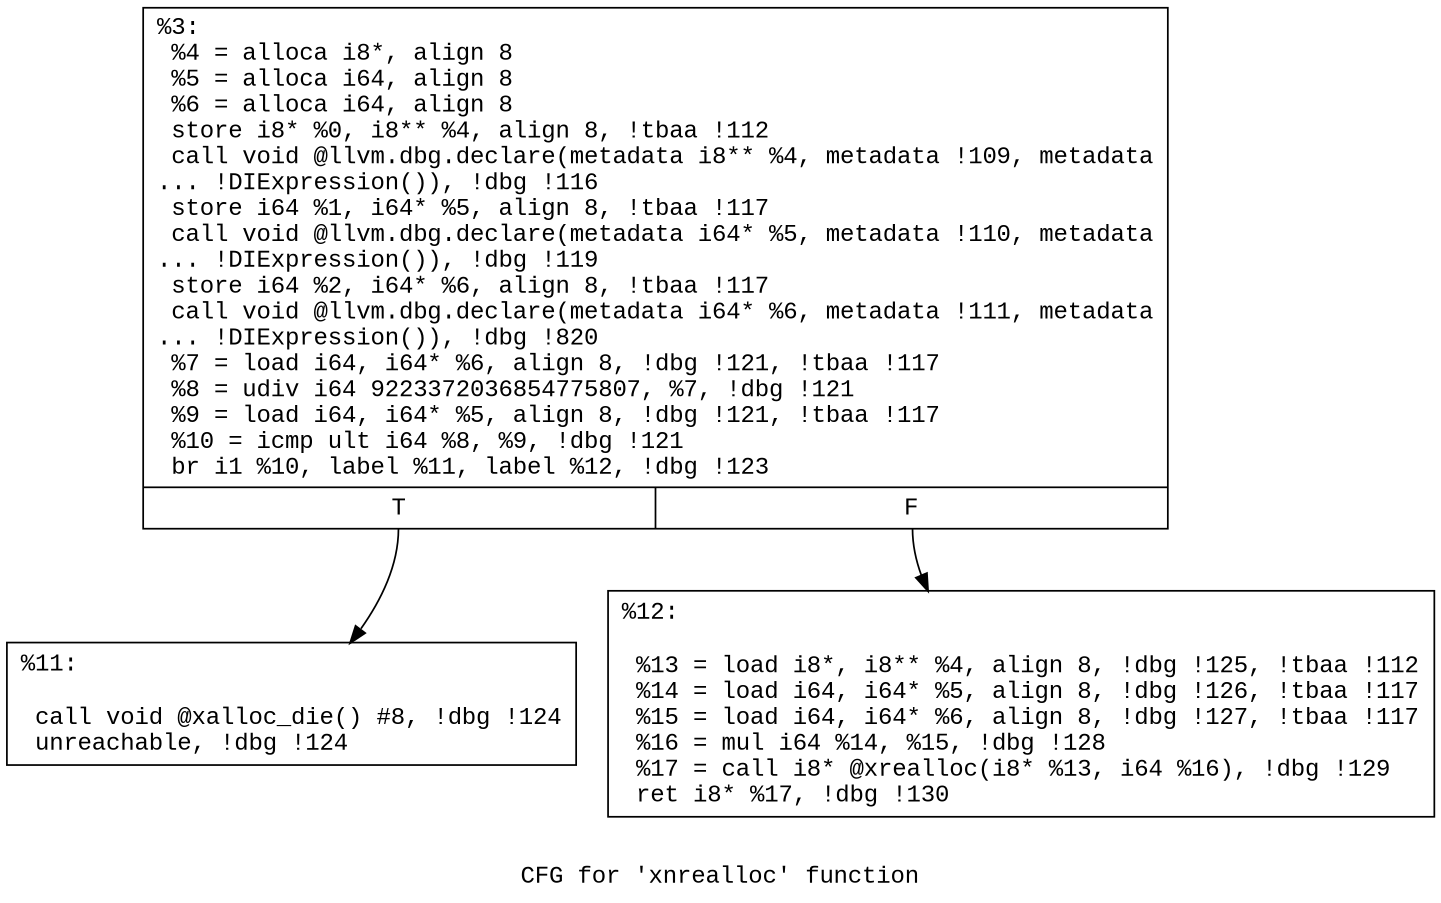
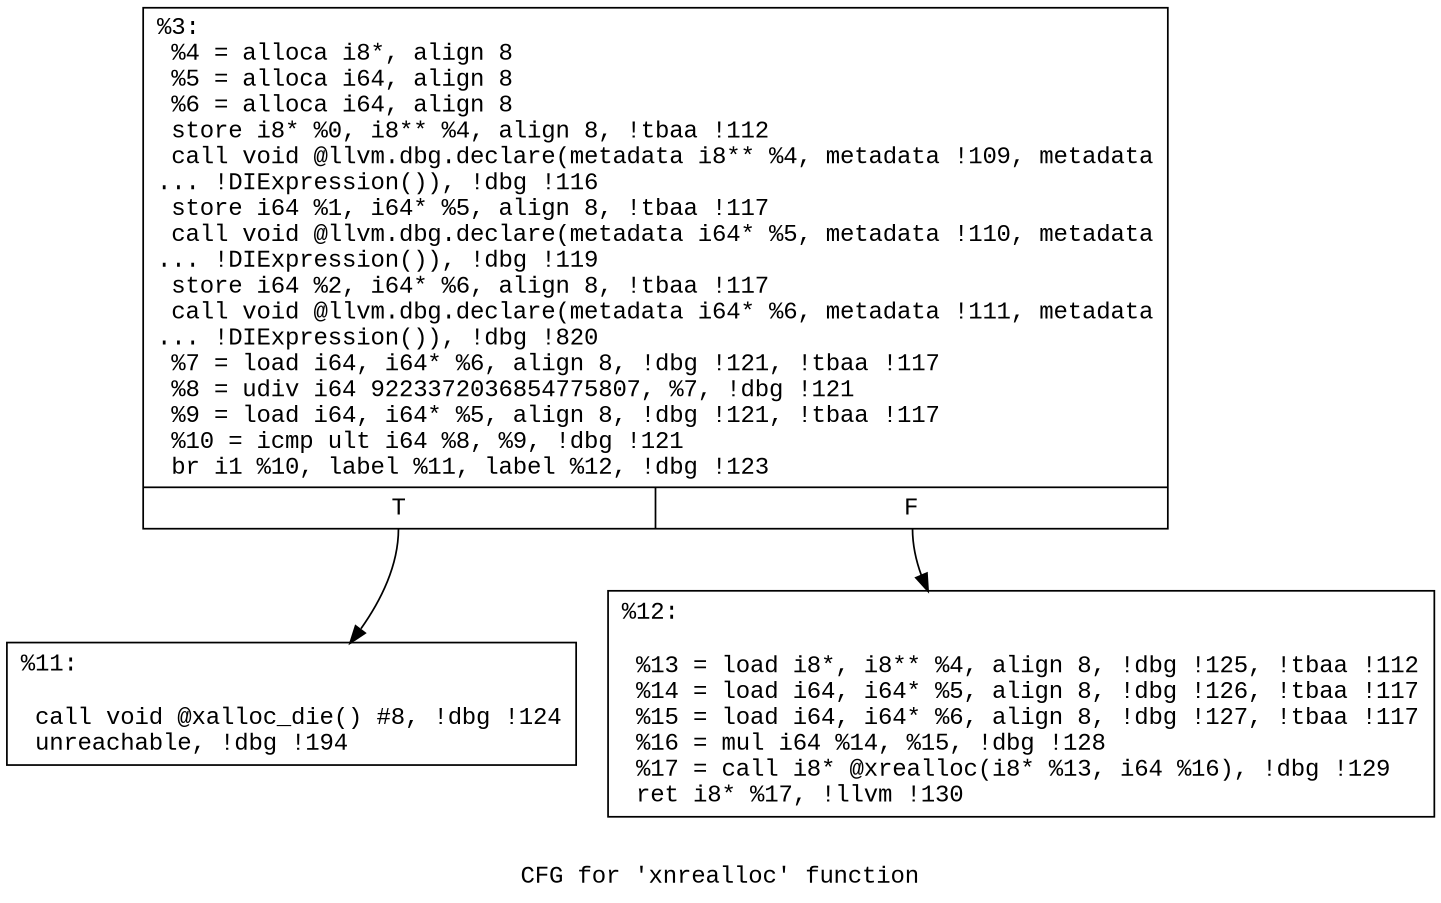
node "%11:": text "unreachable, !dbg !124" -> "unreachable, !dbg !194"
node "%12:": text "ret i8* %17, !dbg !130" -> "ret i8* %17, !llvm !130"
